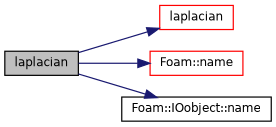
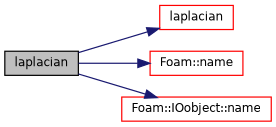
node "Foam::IOobject::name": color black -> red
